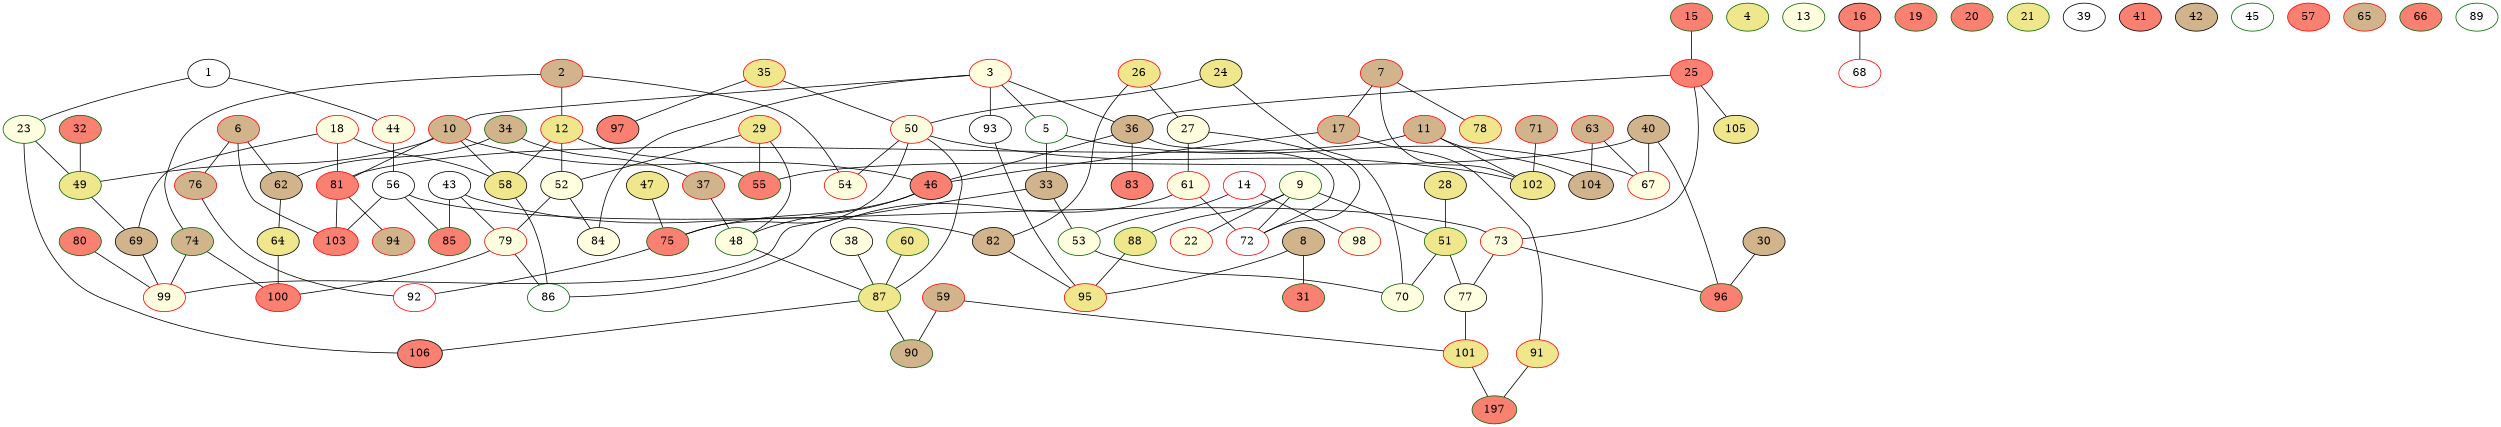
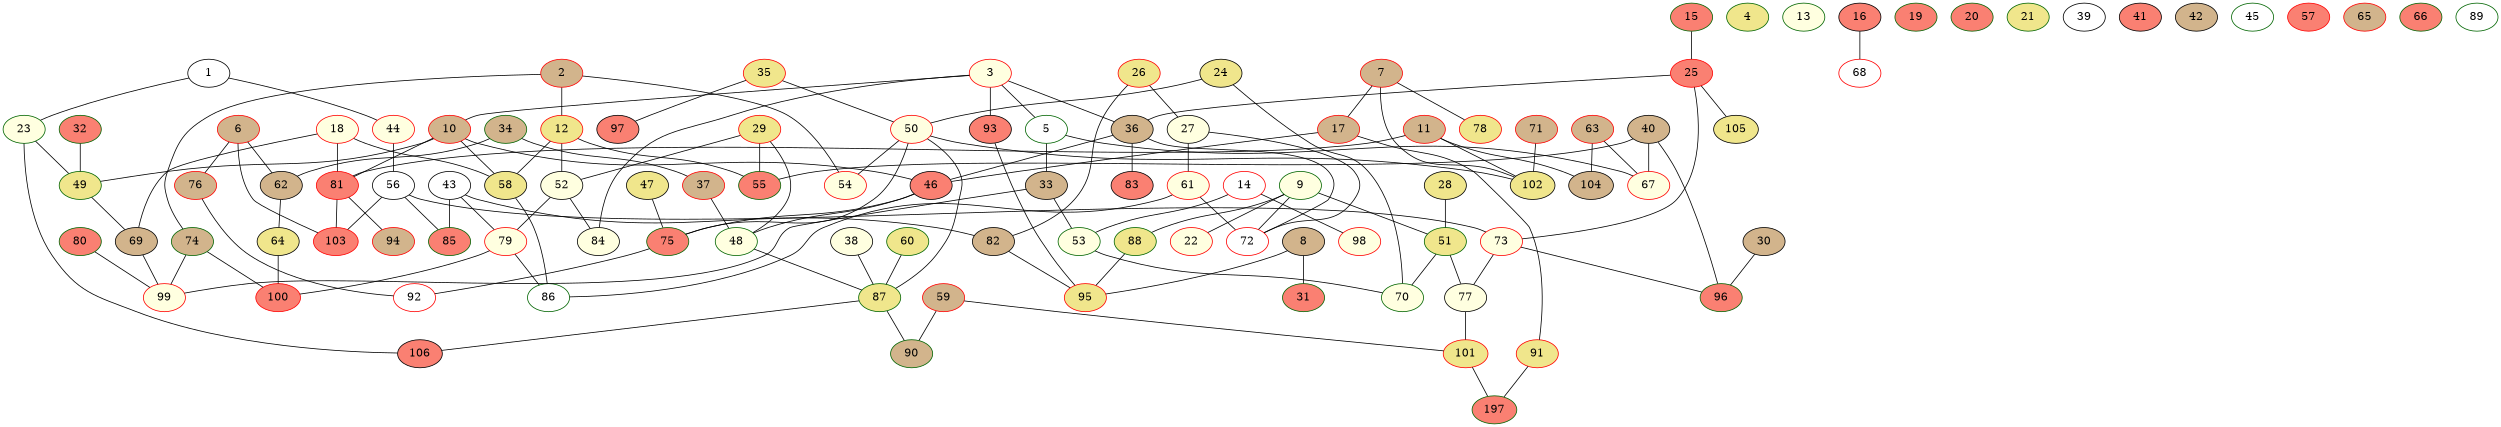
node "93": fillcolor white -> salmon
